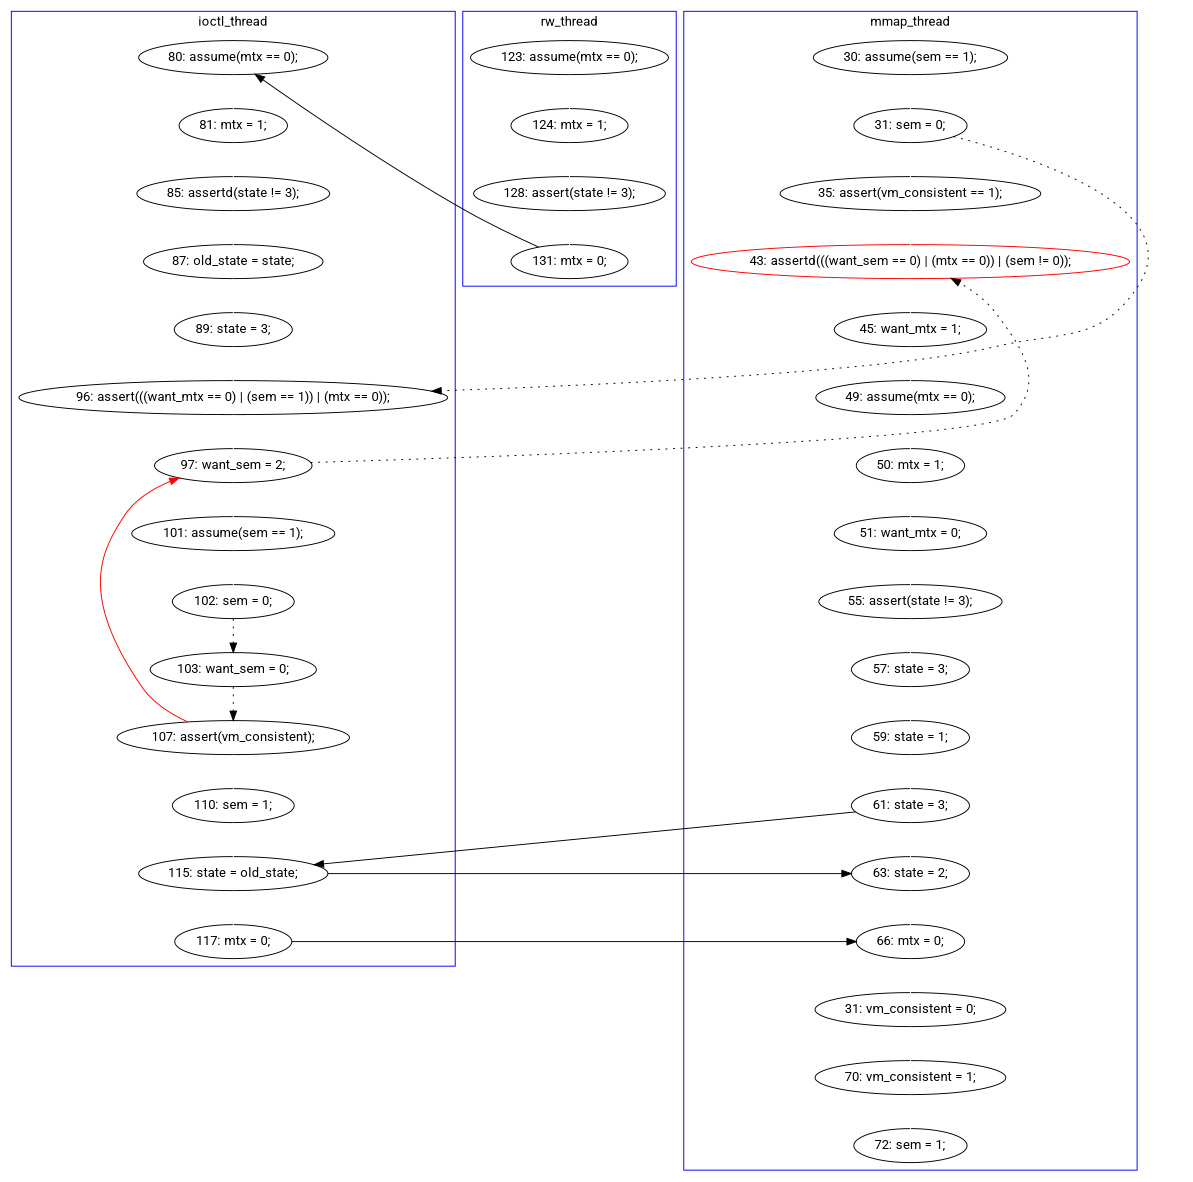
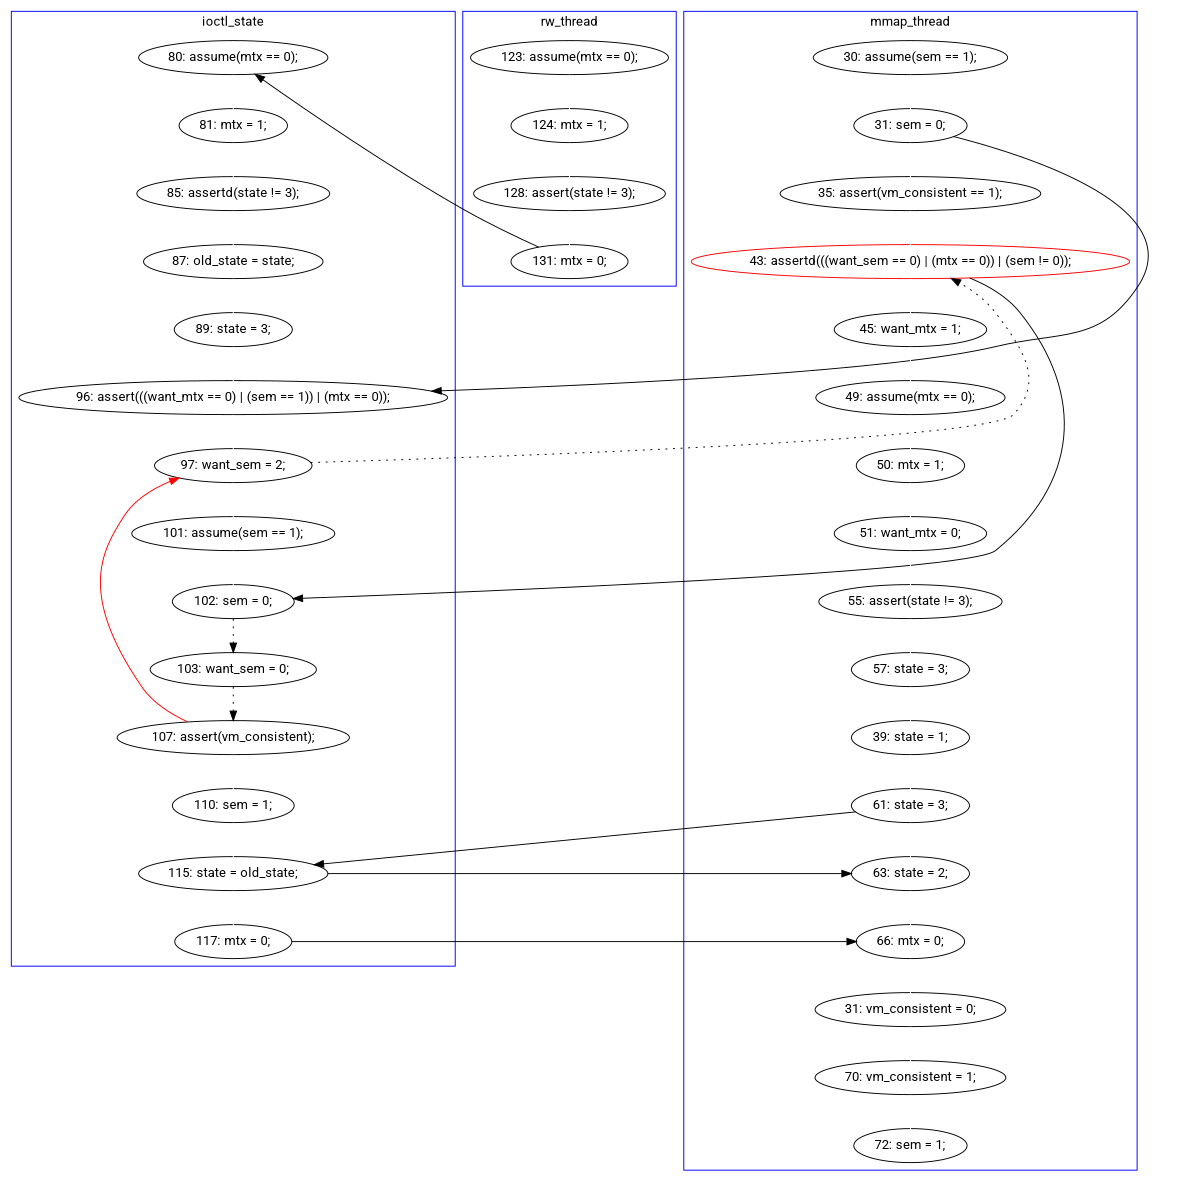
cluster "ioctl_thread": label "ioctl_thread" -> "ioctl_state"
edge "31: sem = 0;" -> "96: assert(((want_mtx == 0) | (sem == 1)) | (mtx == 0));": style dotted -> solid
edge "43: assertd(((want_sem == 0) | (mtx == 0)) | (sem != 0));" -> "102: sem = 0;": added
node "59: state = 1;": label "59: state = 1;" -> "39: state = 1;"
